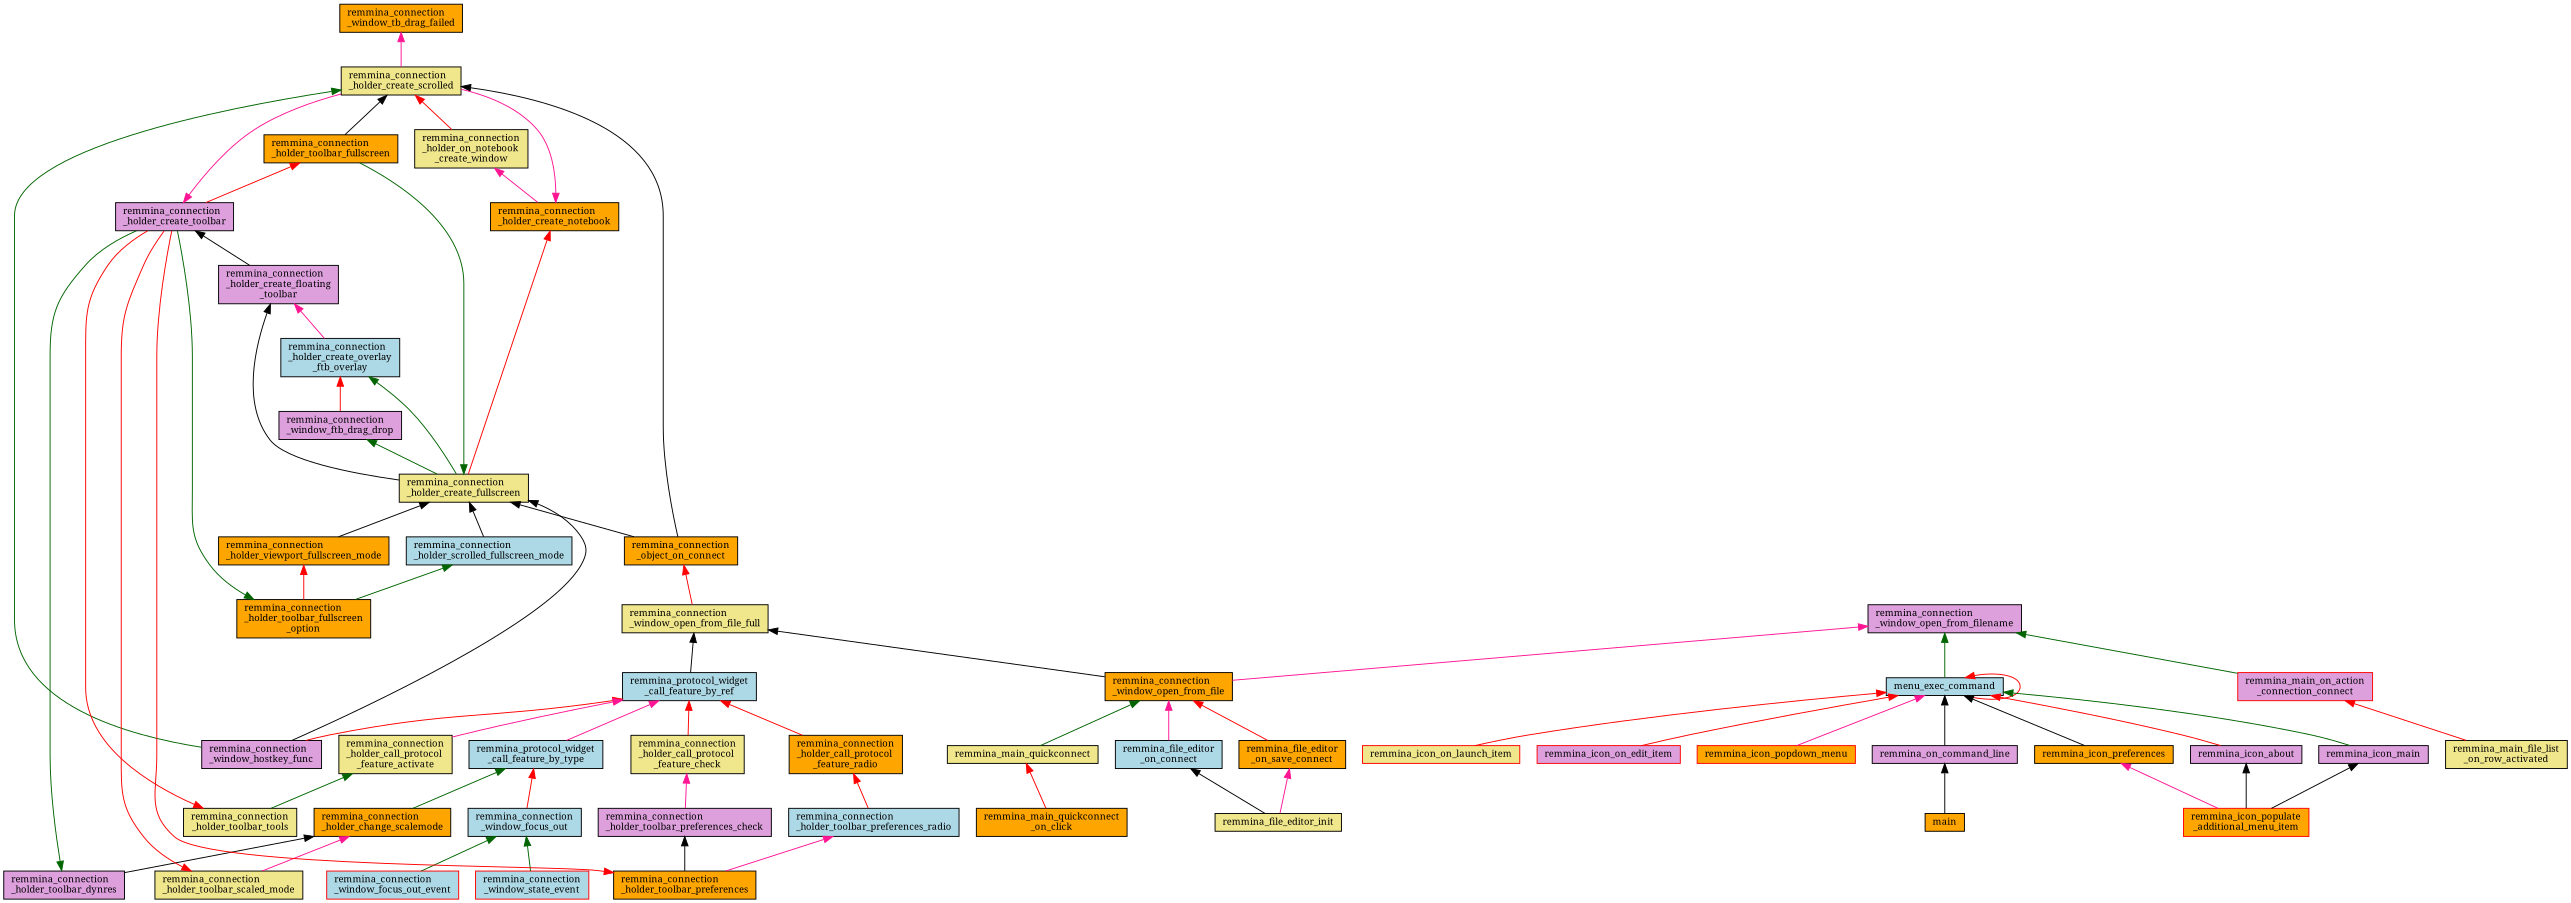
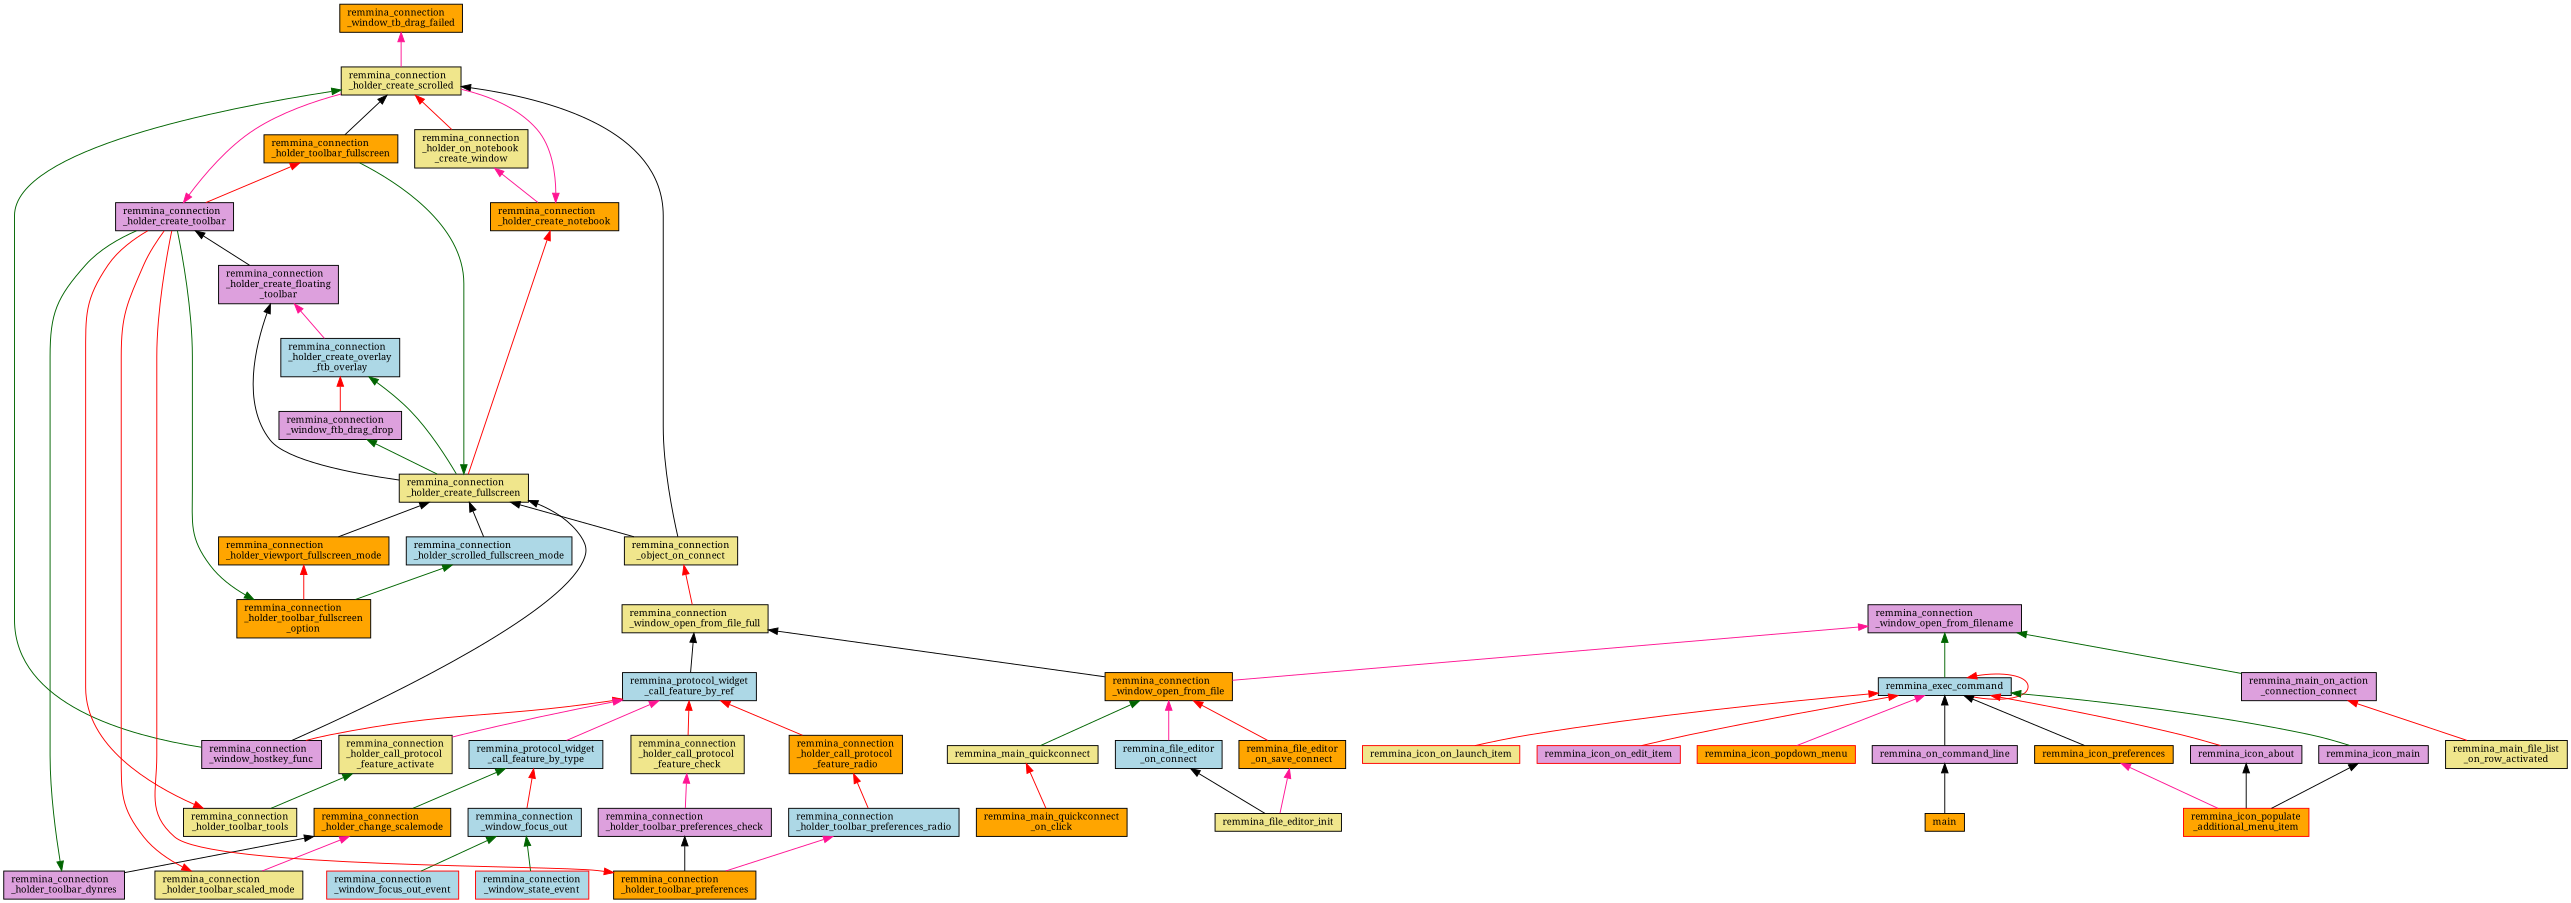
node "remmina_connection _object_on_connect": fillcolor orange -> khaki
node "menu_exec_command": label "menu_exec_command" -> "remmina_exec_command"
node "remmina_main_on_action _connection_connect": color red -> black
